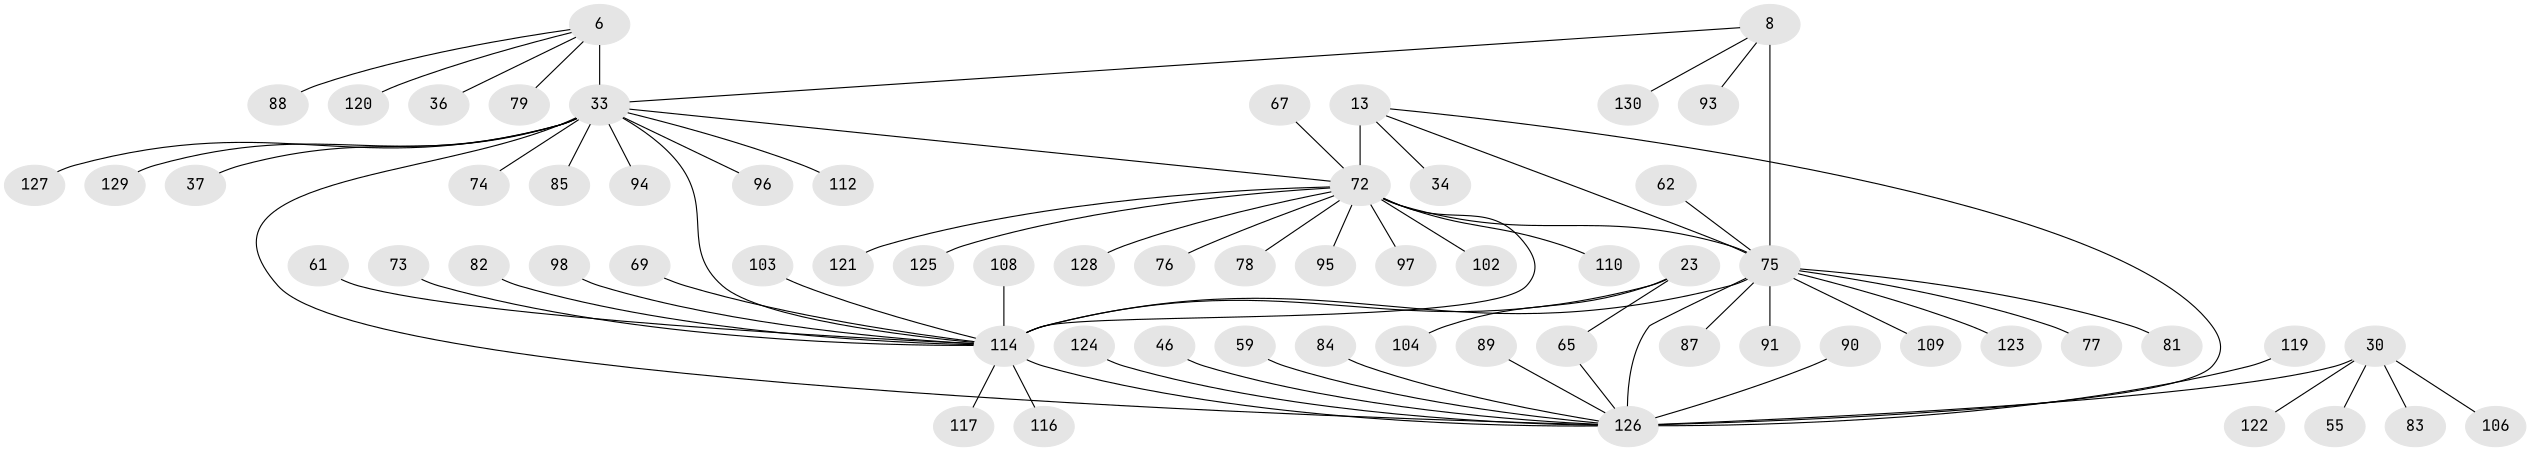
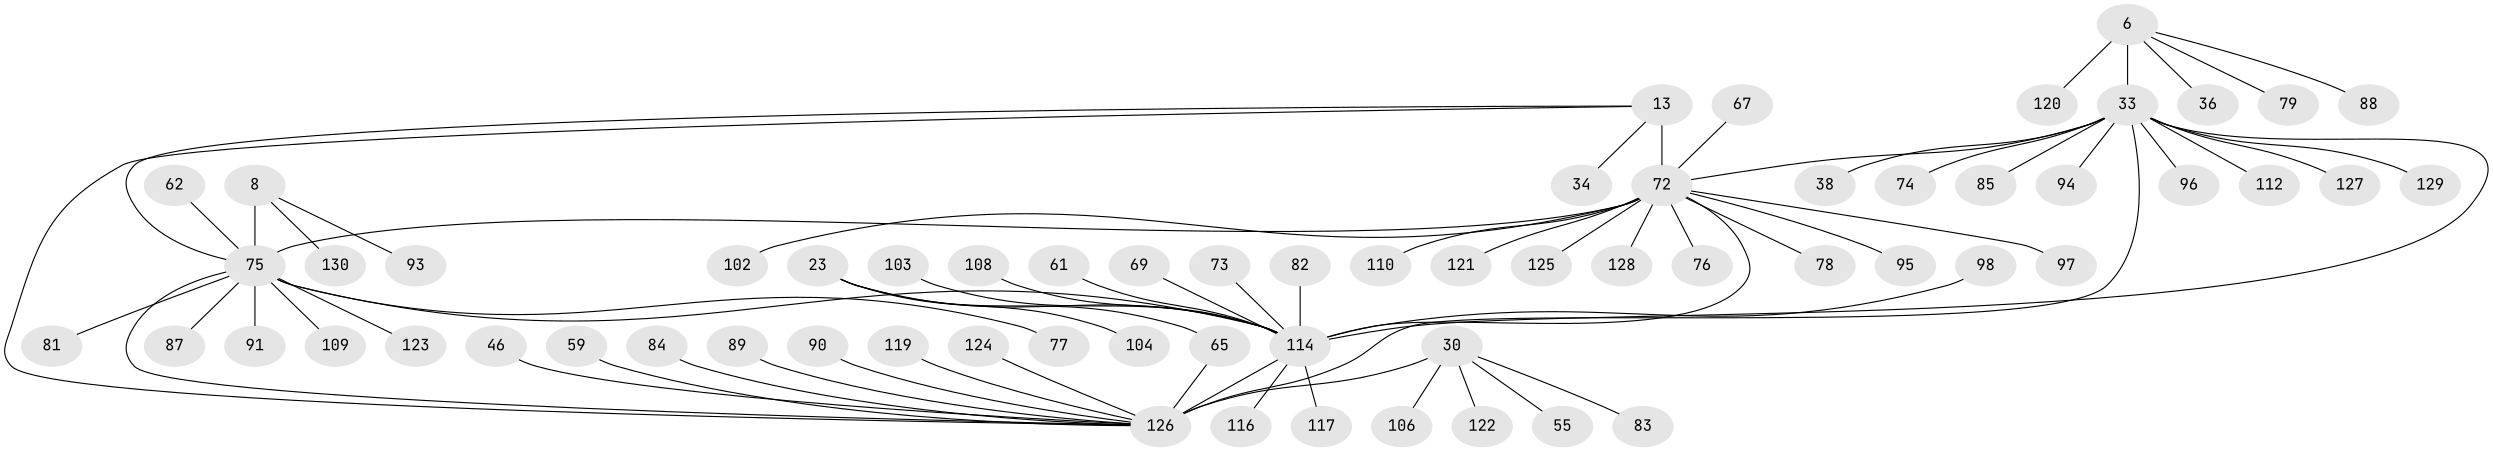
edge "8" -- "33": removed
node "37": label "37" -> "38"
